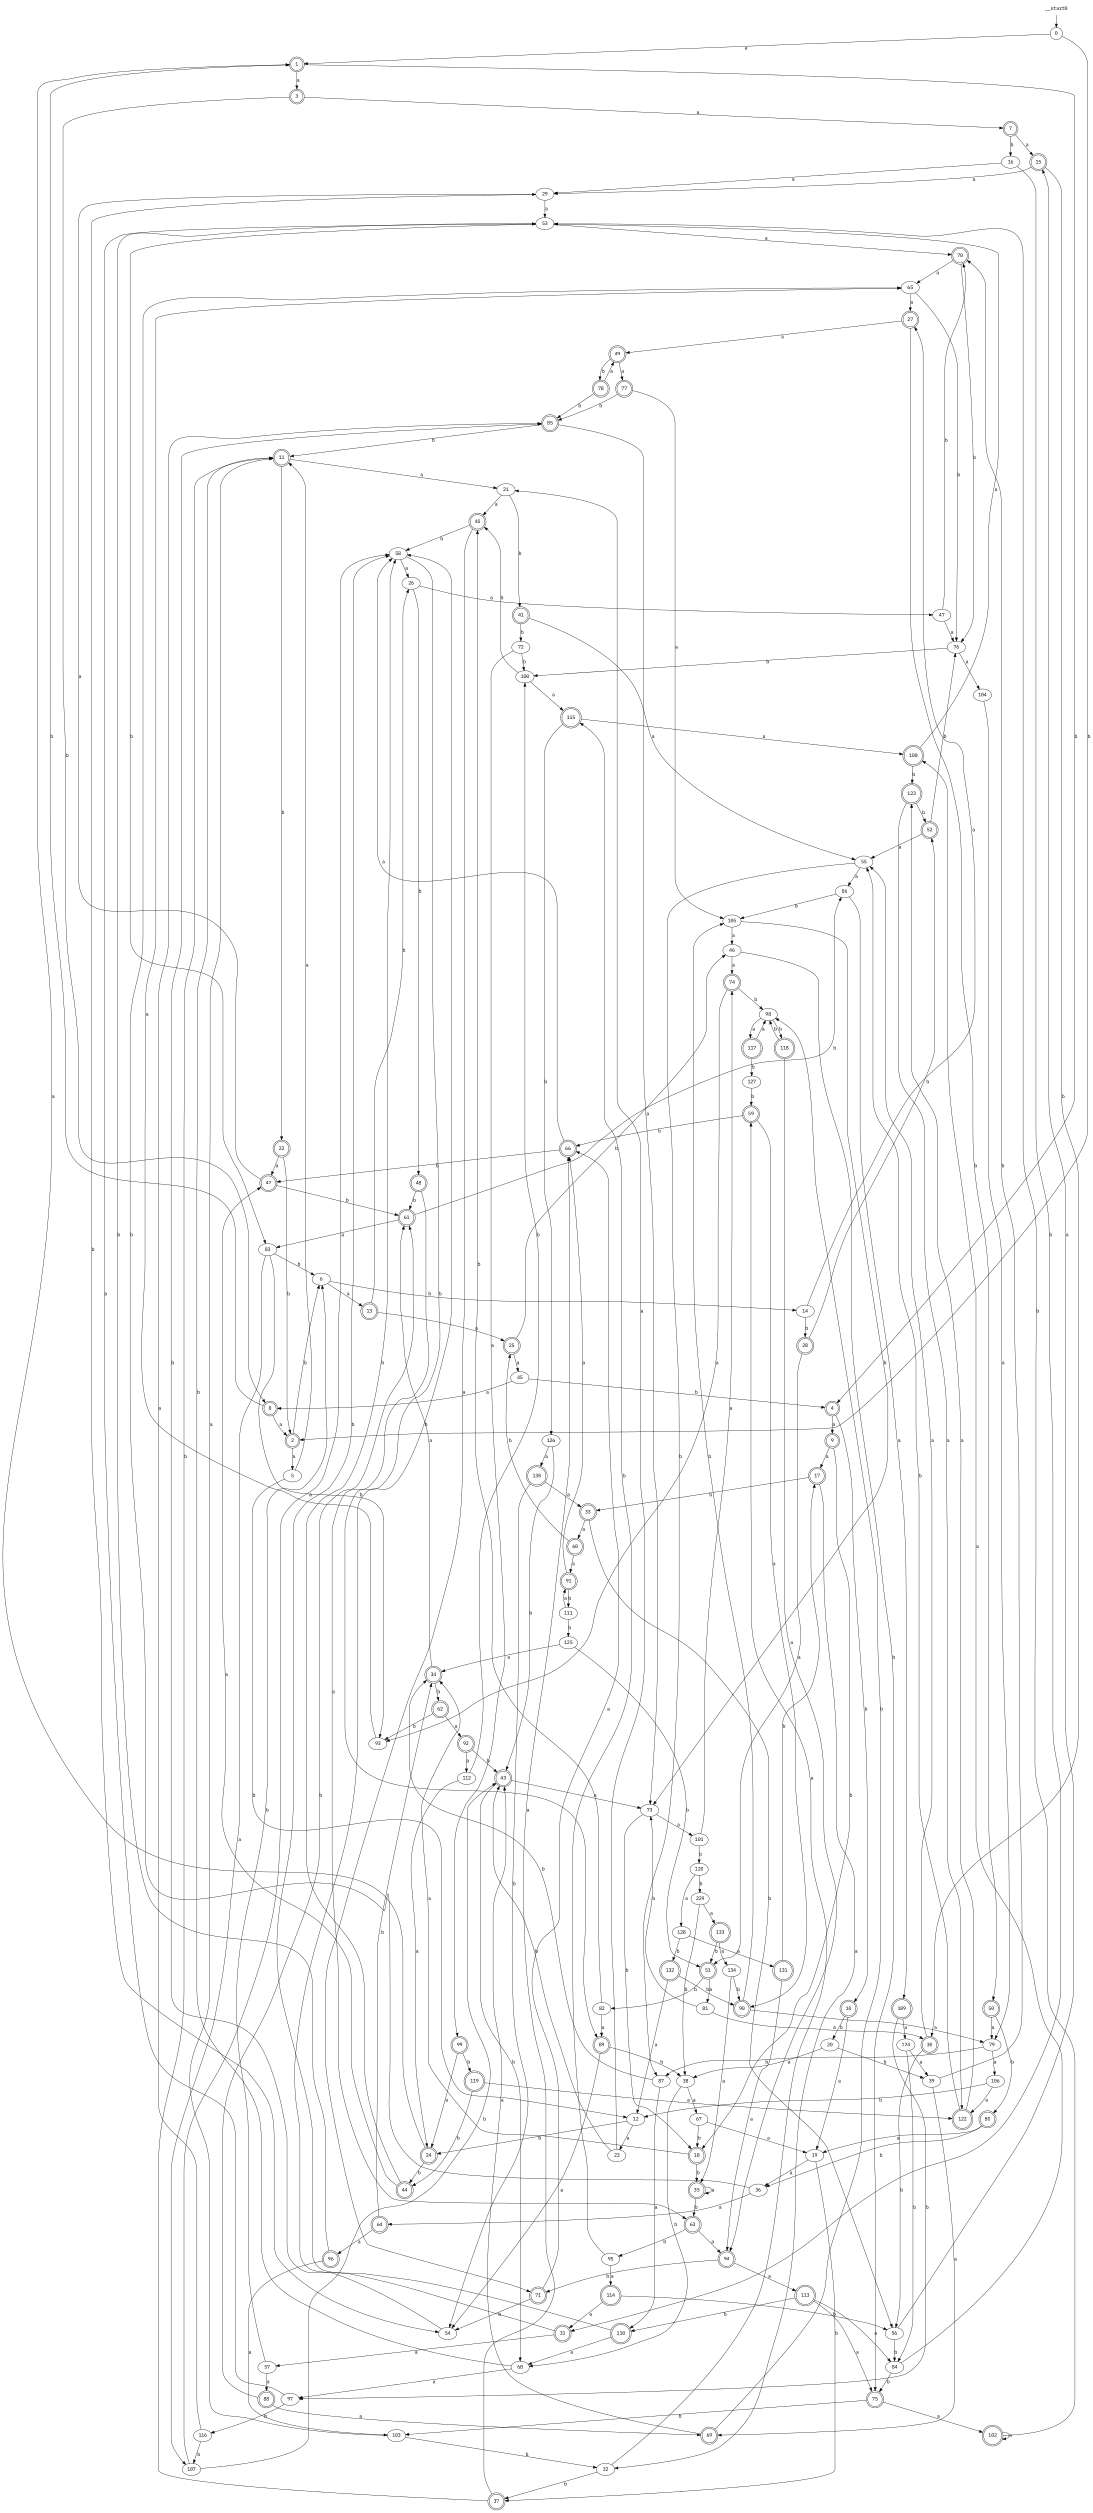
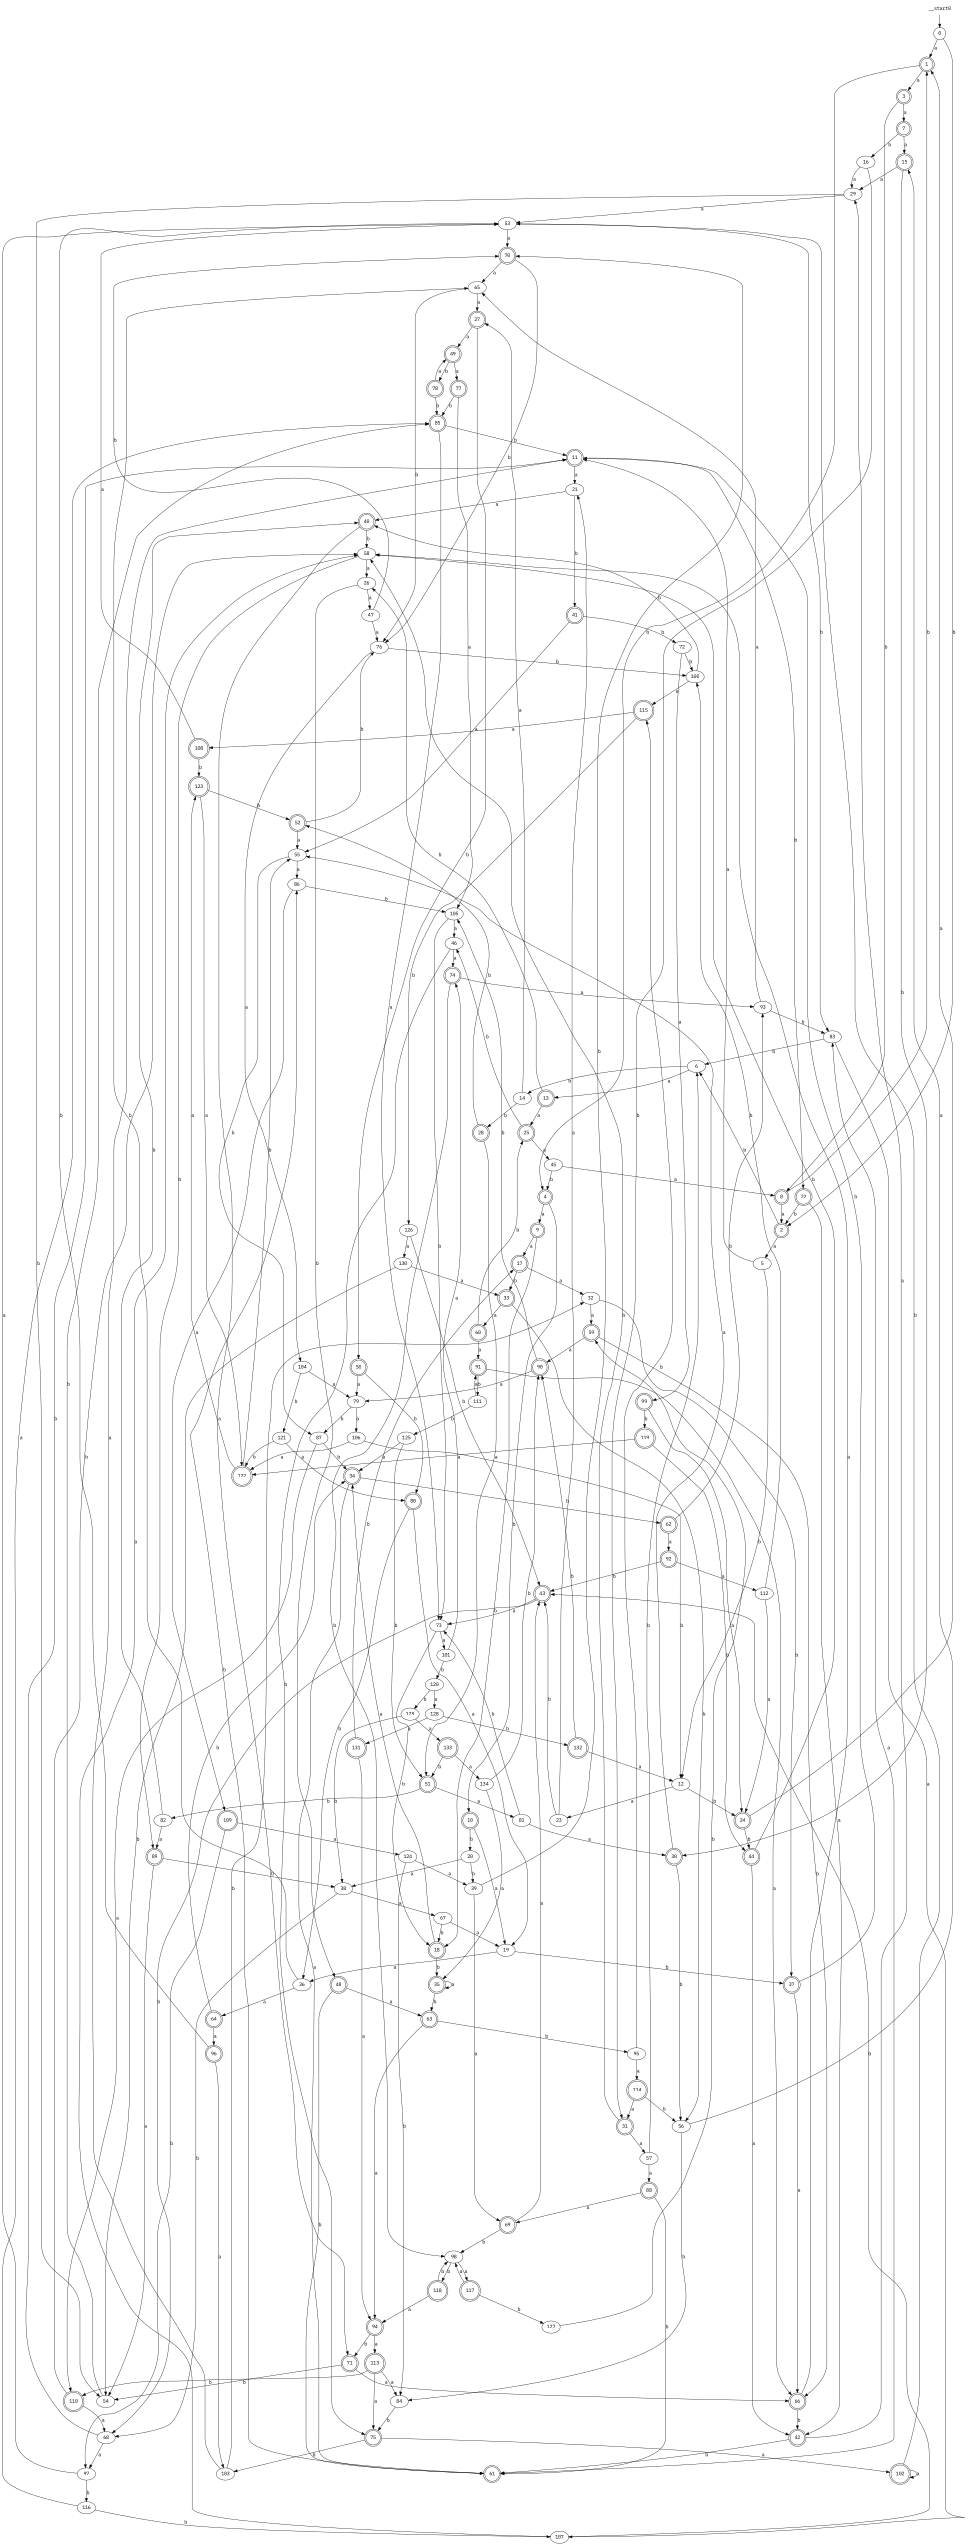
node "121": added
node "130": shape doublecircle -> ellipse
edge "83" -> "93": reversed
edge "84" -> "108": removed, label "a"
node "229": label "229" -> "129"
